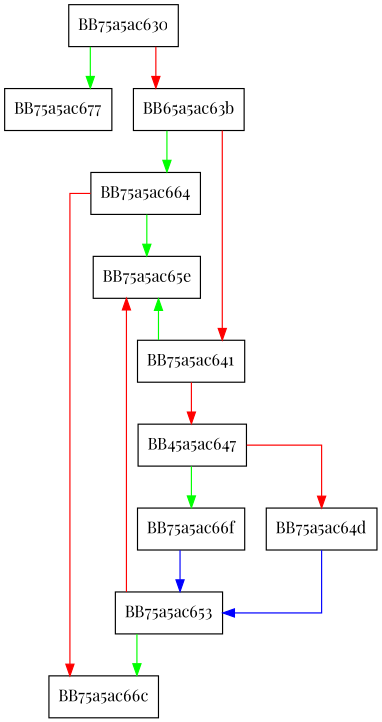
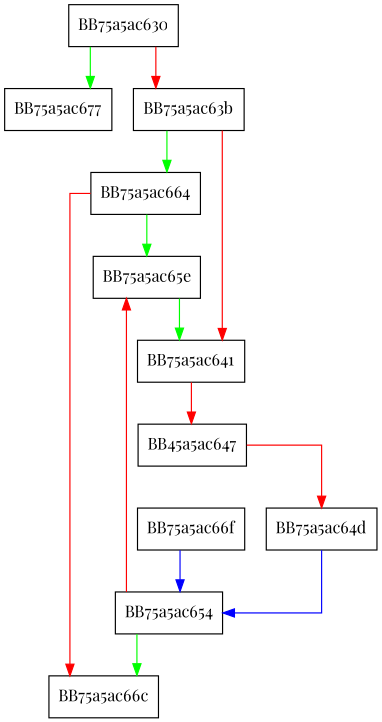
node "BB65a5ac63b": label "BB65a5ac63b" -> "BB75a5ac63b"
edge "BB75a5ac641" -> "BB75a5ac65e": reversed
edge "BB45a5ac647" -> "BB75a5ac66f": removed
node "BB75a5ac653": label "BB75a5ac653" -> "BB75a5ac654"
